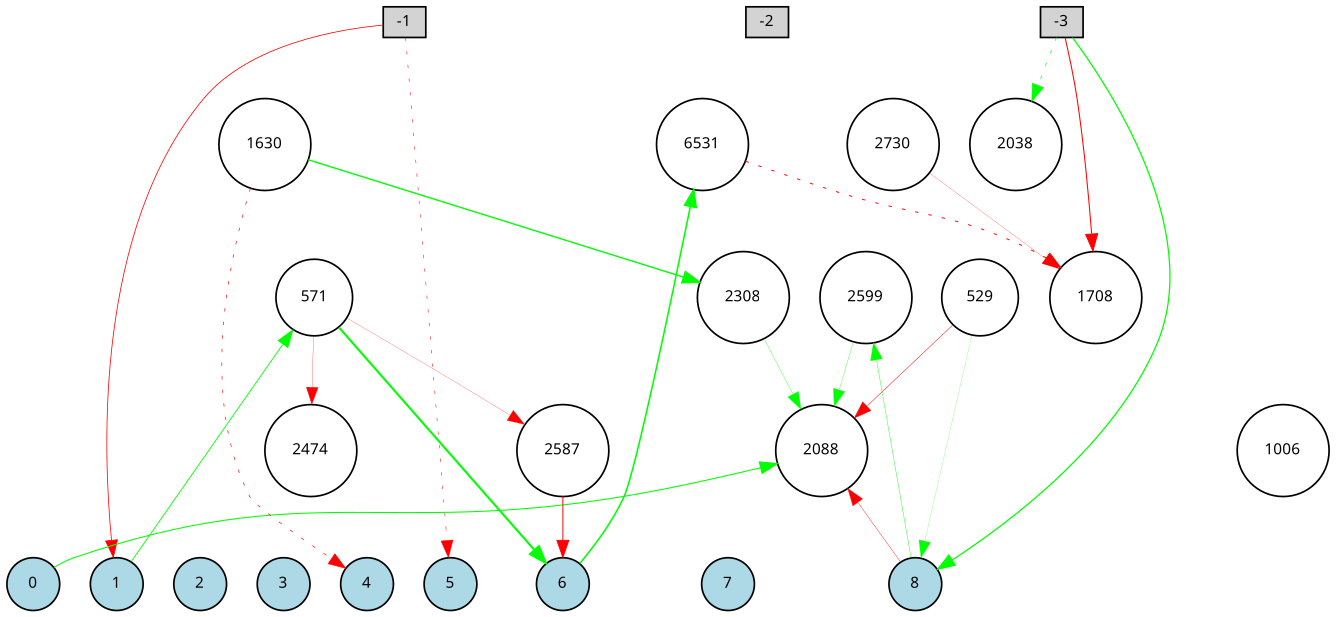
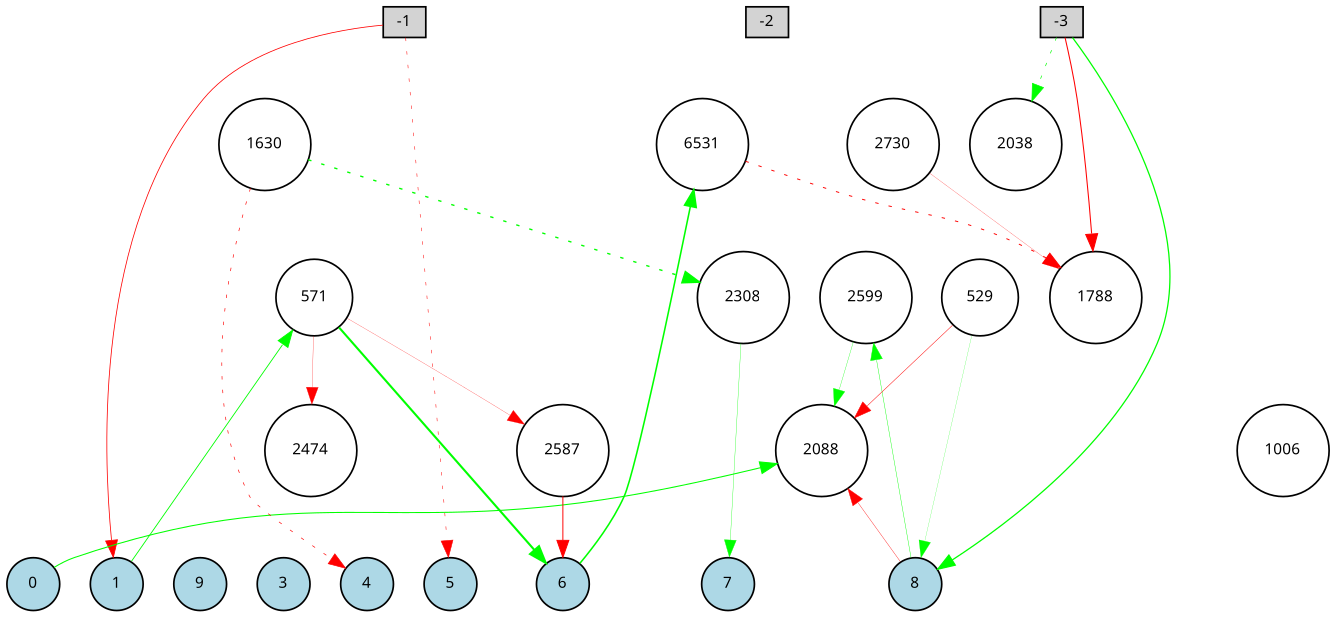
edge "1630" -> "2308": style solid -> dotted
node "1708": label "1708" -> "1788"
edge "2308" -> "2088": now "2308" -> "7"
node "2": label "2" -> "9"
